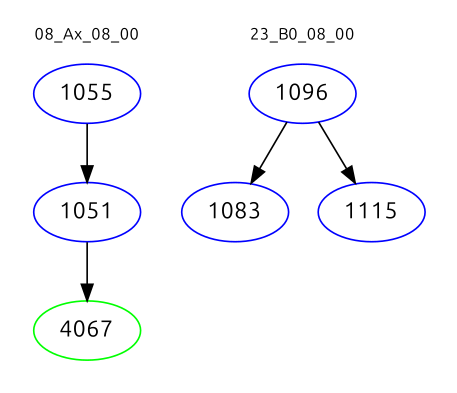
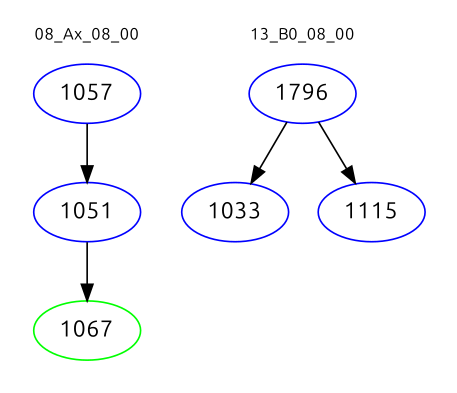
cluster "23_B0_08_00": label "23_B0_08_00" -> "13_B0_08_00"
node "1055": label "1055" -> "1057"
node "1096": label "1096" -> "1796"
node "1083": label "1083" -> "1033"
node "4067": label "4067" -> "1067"
